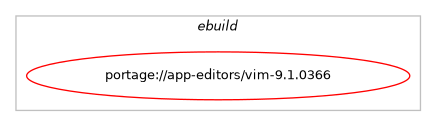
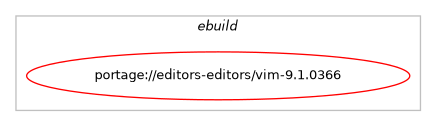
node "portage://app-editors/vim-9.1.0366": label "portage://app-editors/vim-9.1.0366" -> "portage://editors-editors/vim-9.1.0366"
